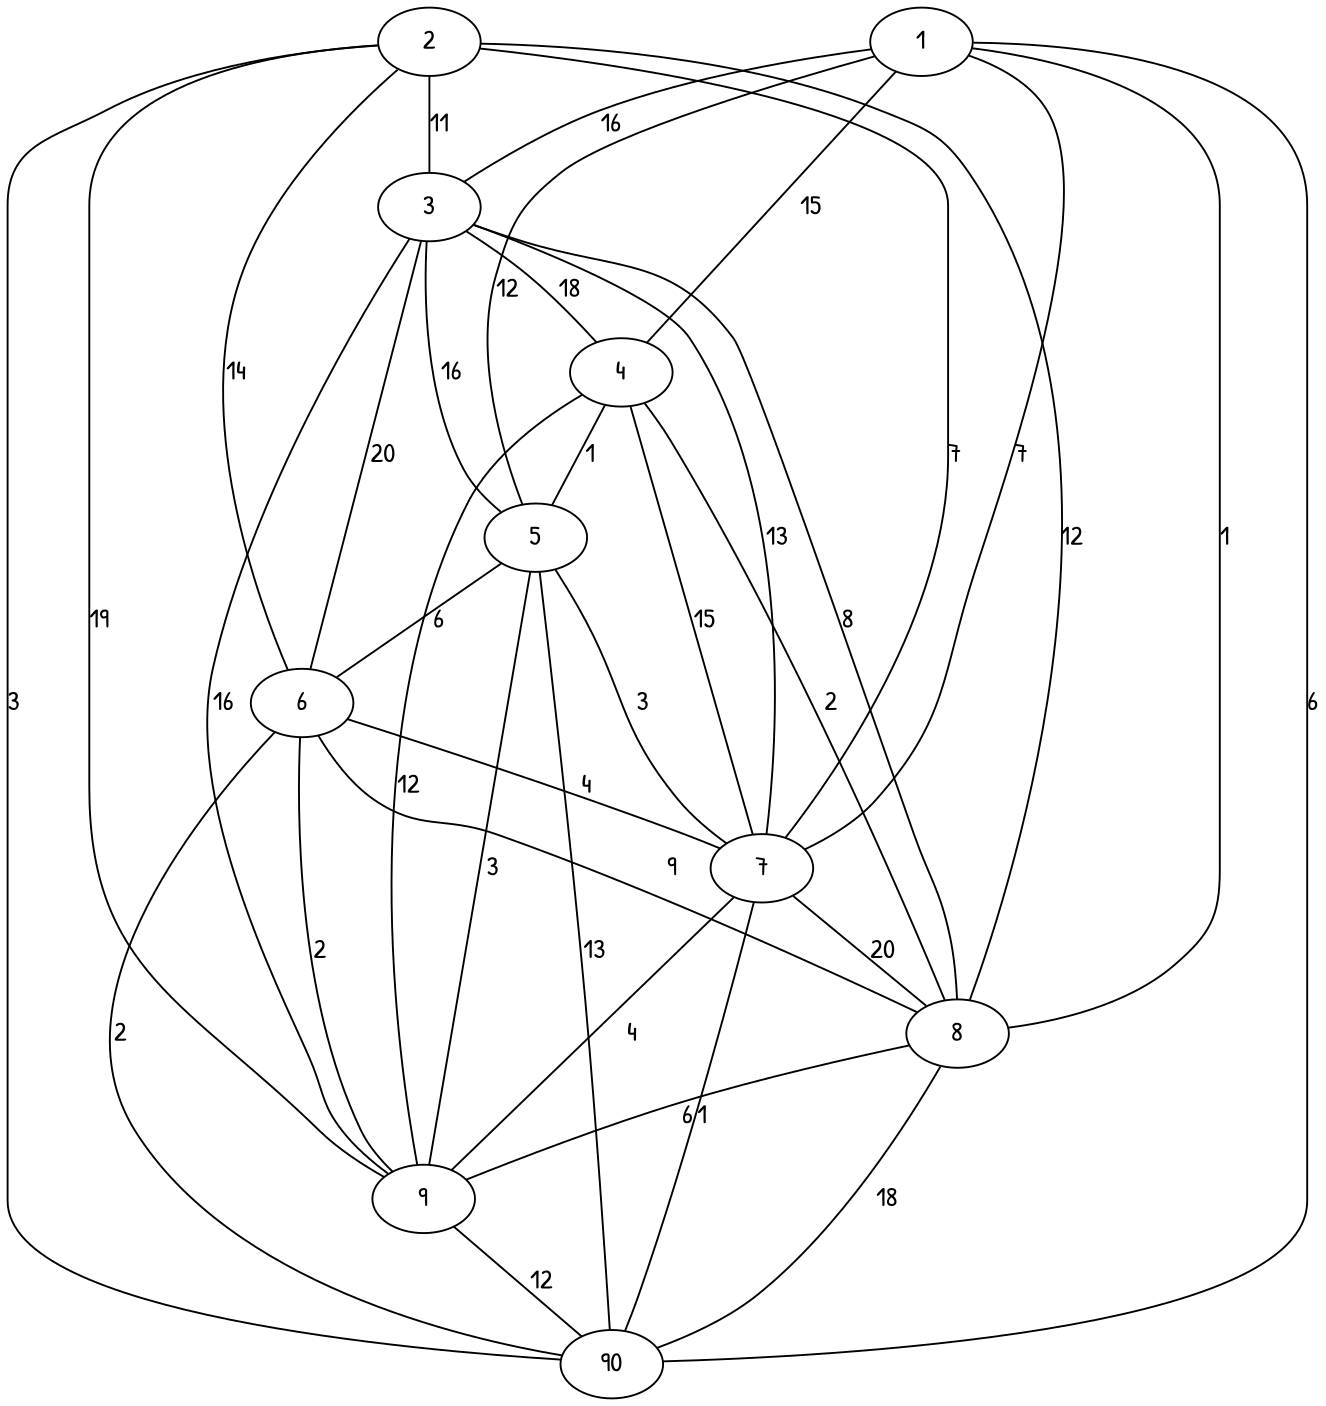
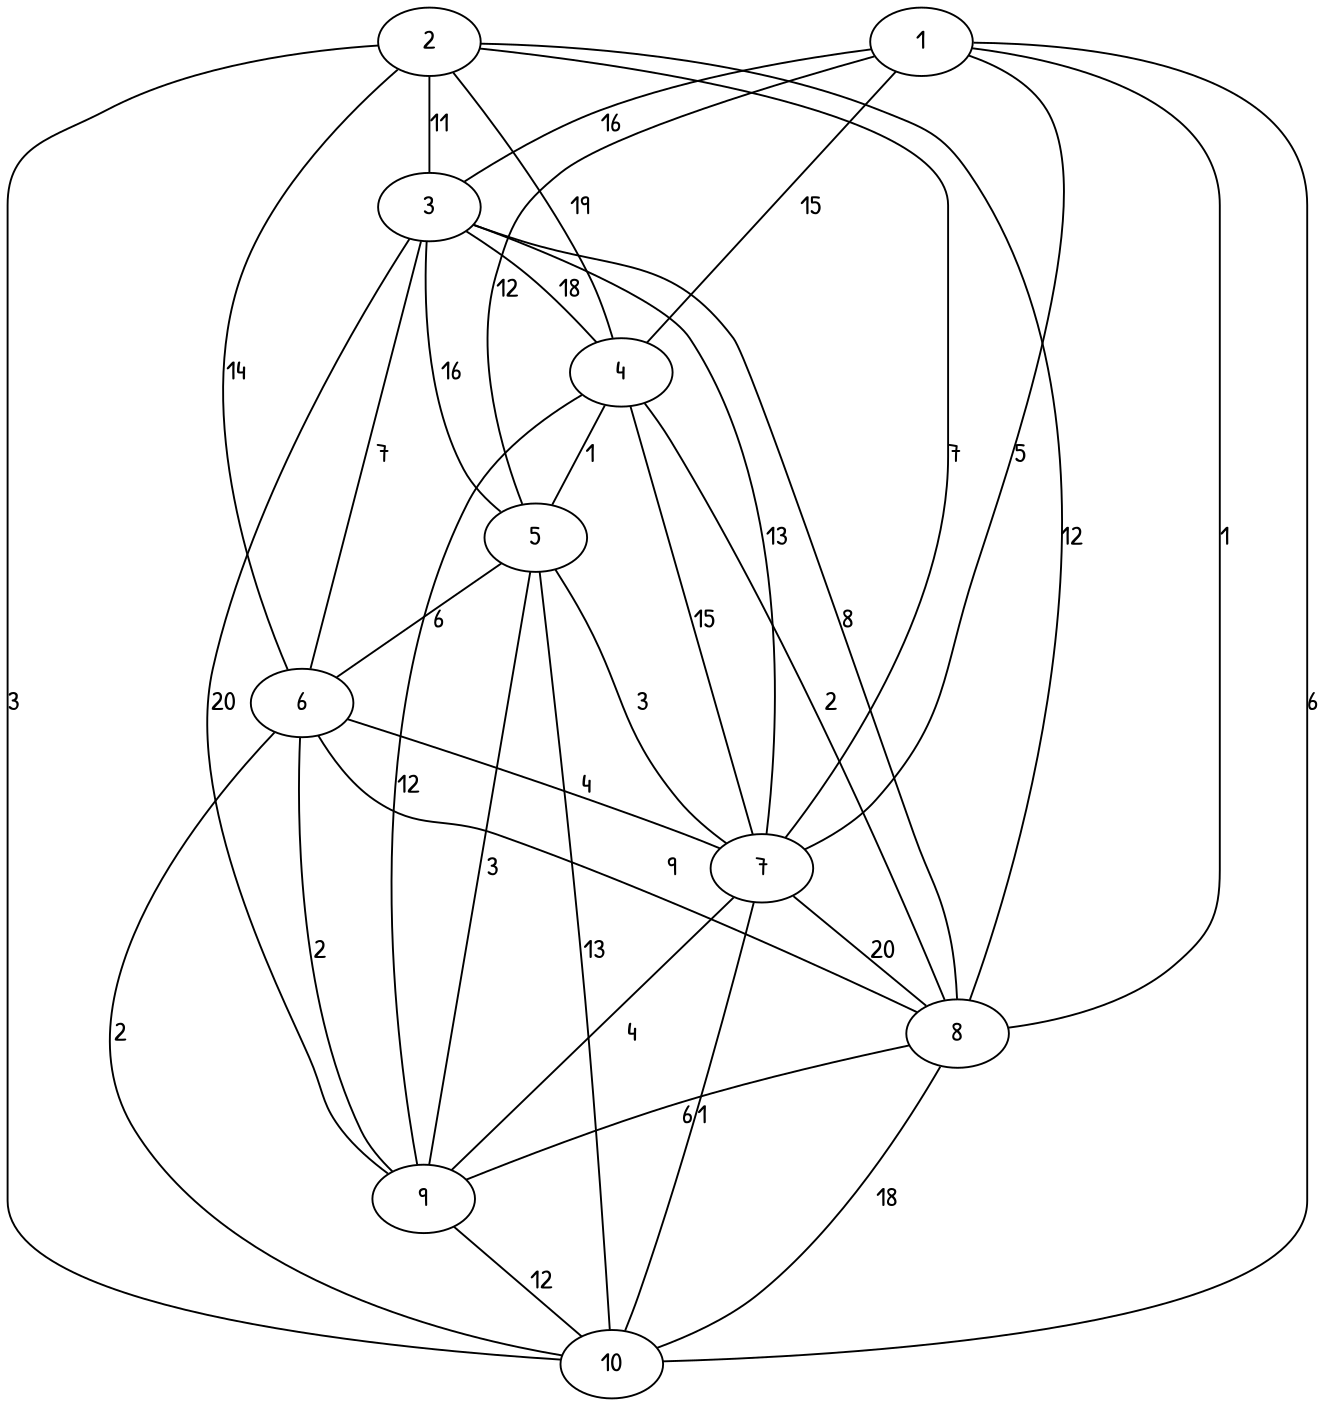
edge "3" -- "6": label "20" -> "7"
edge "1" -- "7": label "7" -> "5"
edge "2" -- "9": now "2" -- "4"
edge "3" -- "9": label "16" -> "20"
node "90": label "90" -> "10"
